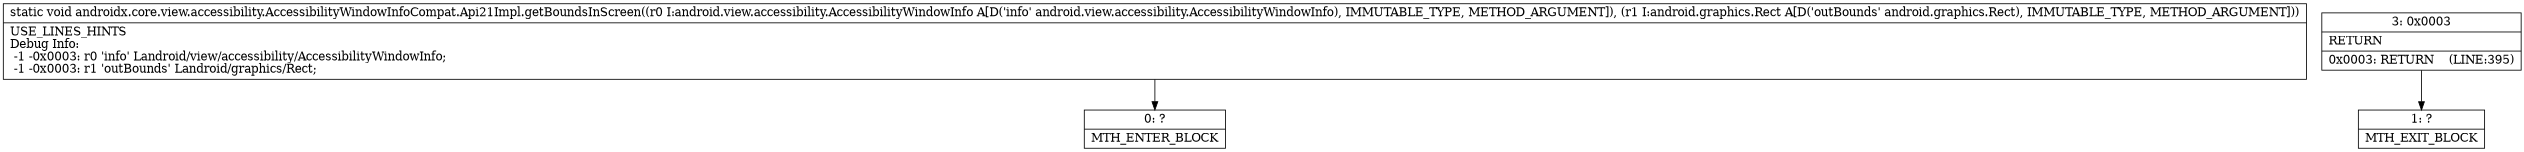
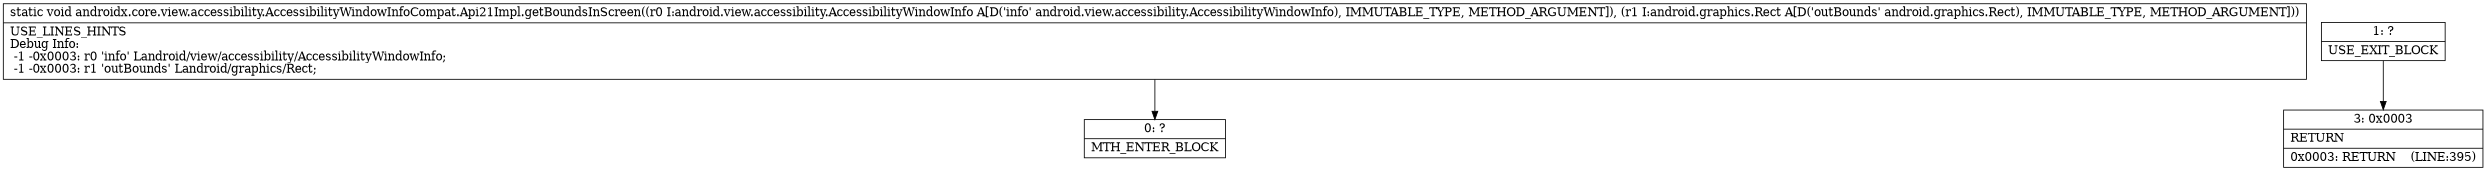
edge "3: 0x0003" -> "1: ?": reversed
node "1: ?": text "MTH_EXIT_BLOCK" -> "USE_EXIT_BLOCK"
